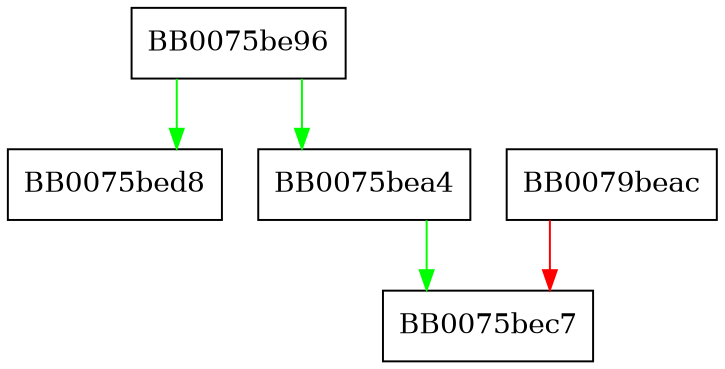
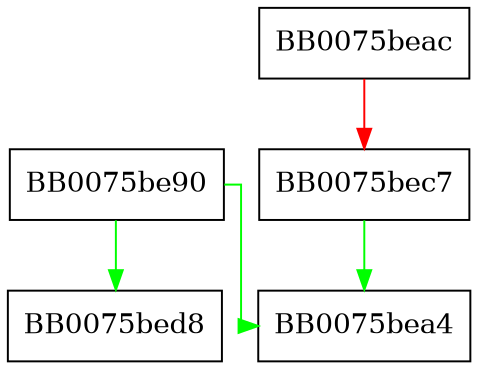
node "BB0075be96": label "BB0075be96" -> "BB0075be90"
node "BB0079beac": label "BB0079beac" -> "BB0075beac"
edge "BB0075bea4" -> "BB0075bec7": reversed
